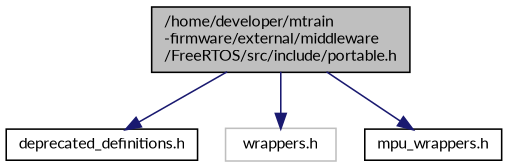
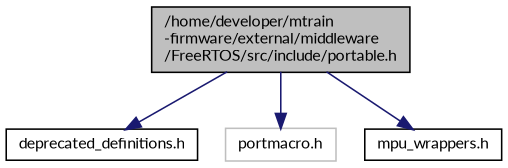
node "wrappers.h": label "wrappers.h" -> "portmacro.h"
